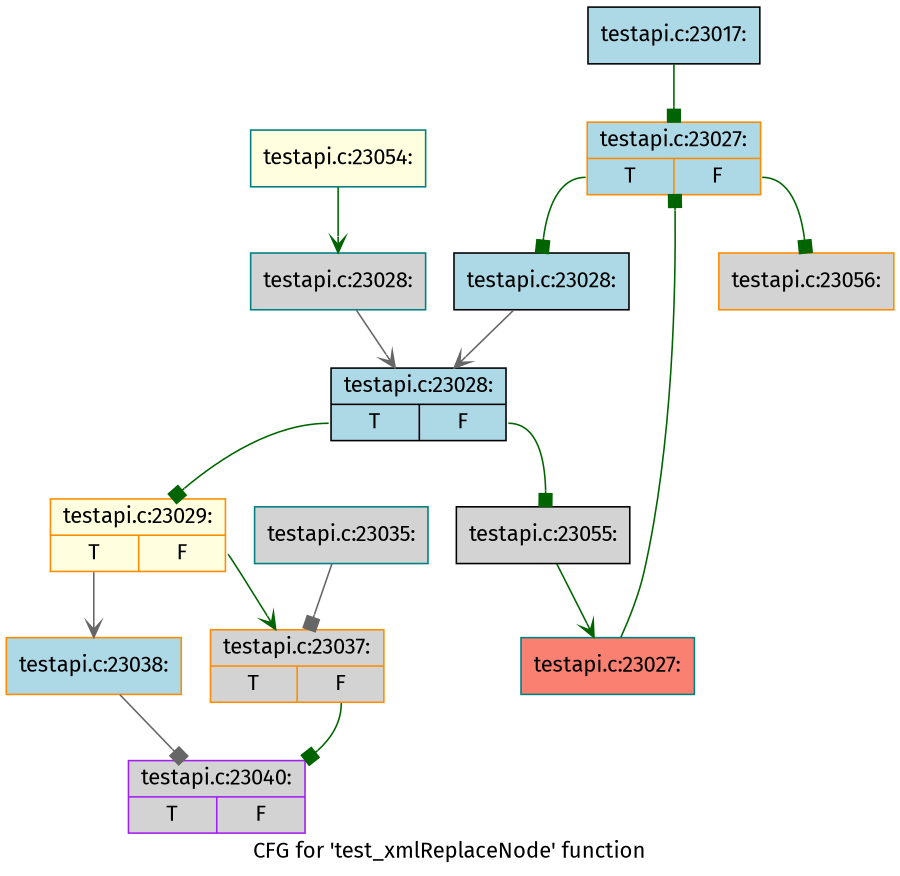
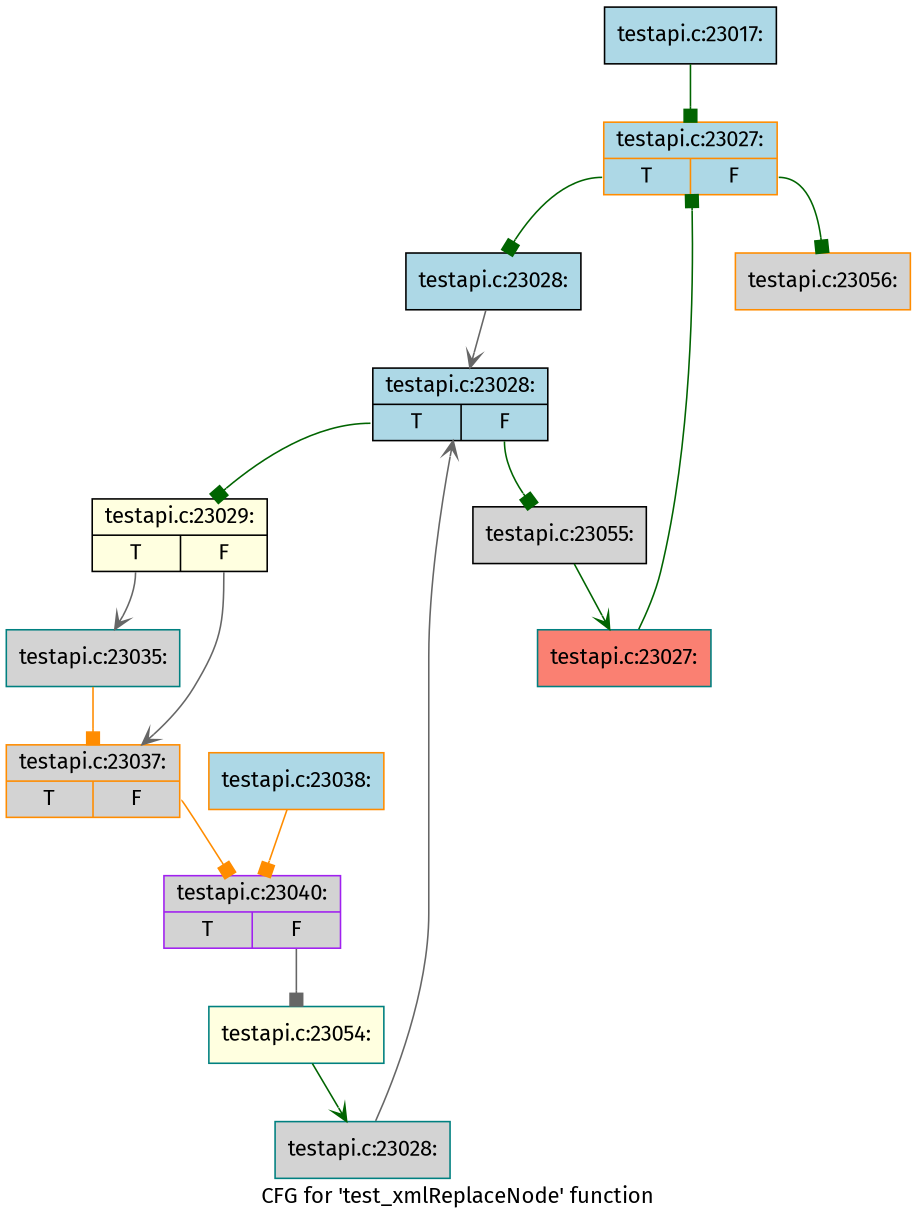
node "testapi.c:23029:": color darkorange -> black
edge "testapi.c:23029:" -> "testapi.c:23037:": color darkgreen -> gray40
edge "testapi.c:23035:" -> "testapi.c:23037:": color gray40 -> darkorange
edge "testapi.c:23029:" -> "testapi.c:23038:": now "testapi.c:23029:" -> "testapi.c:23035:"
edge "testapi.c:23038:" -> "testapi.c:23040:": color gray40 -> darkorange
edge "testapi.c:23037:" -> "testapi.c:23040:": color darkgreen -> darkorange
edge "testapi.c:23040:" -> "testapi.c:23054:": added
